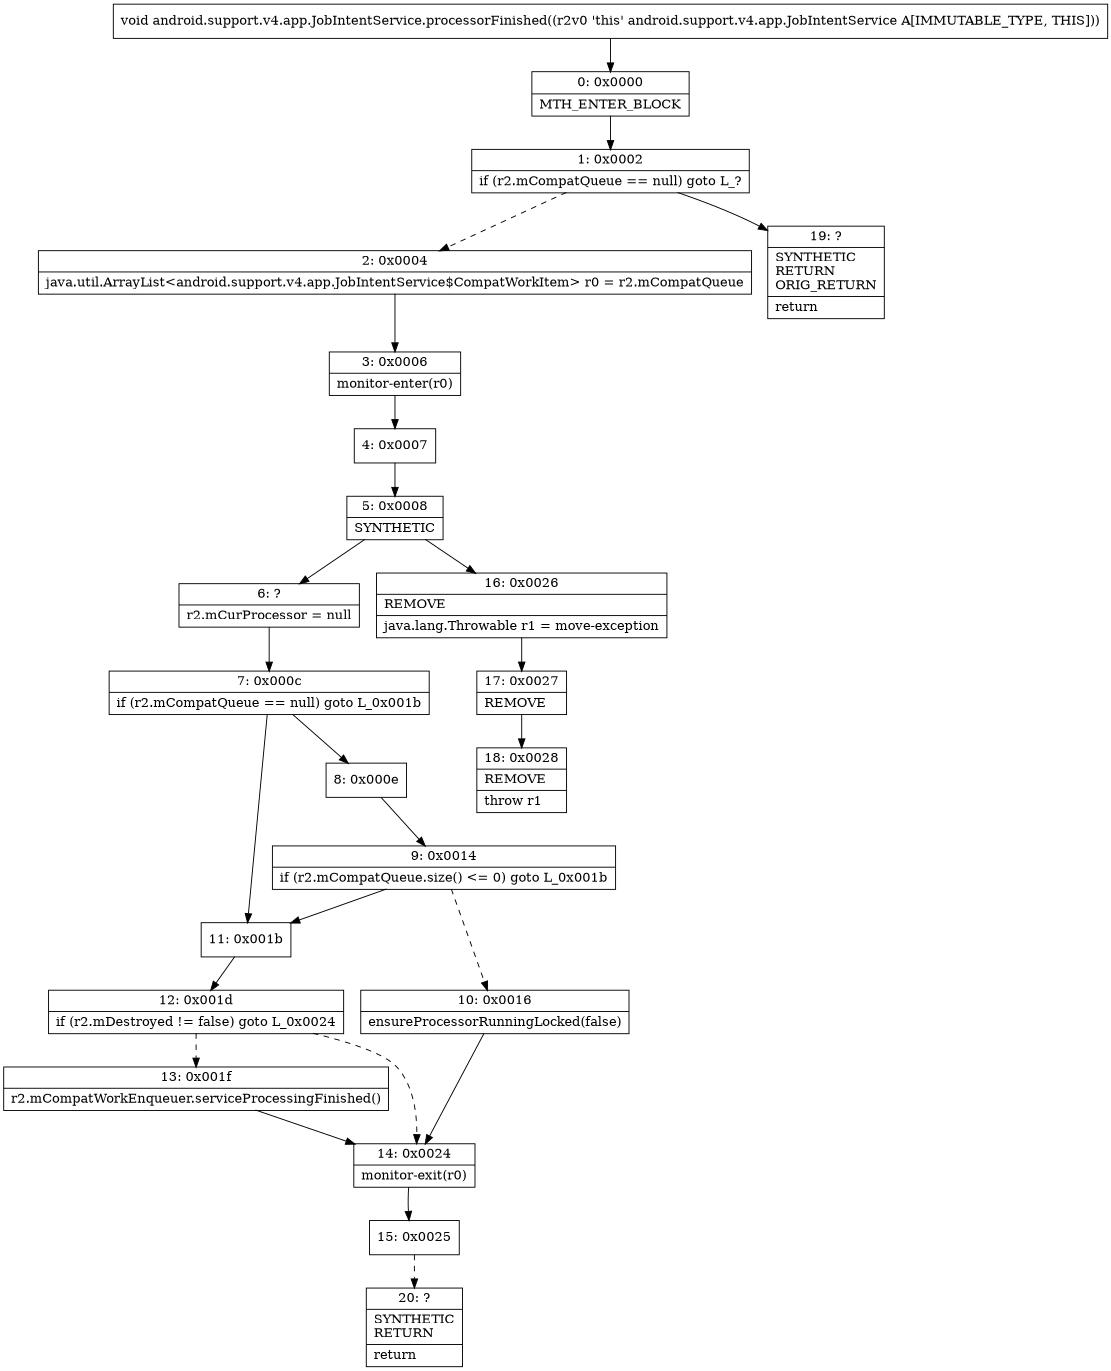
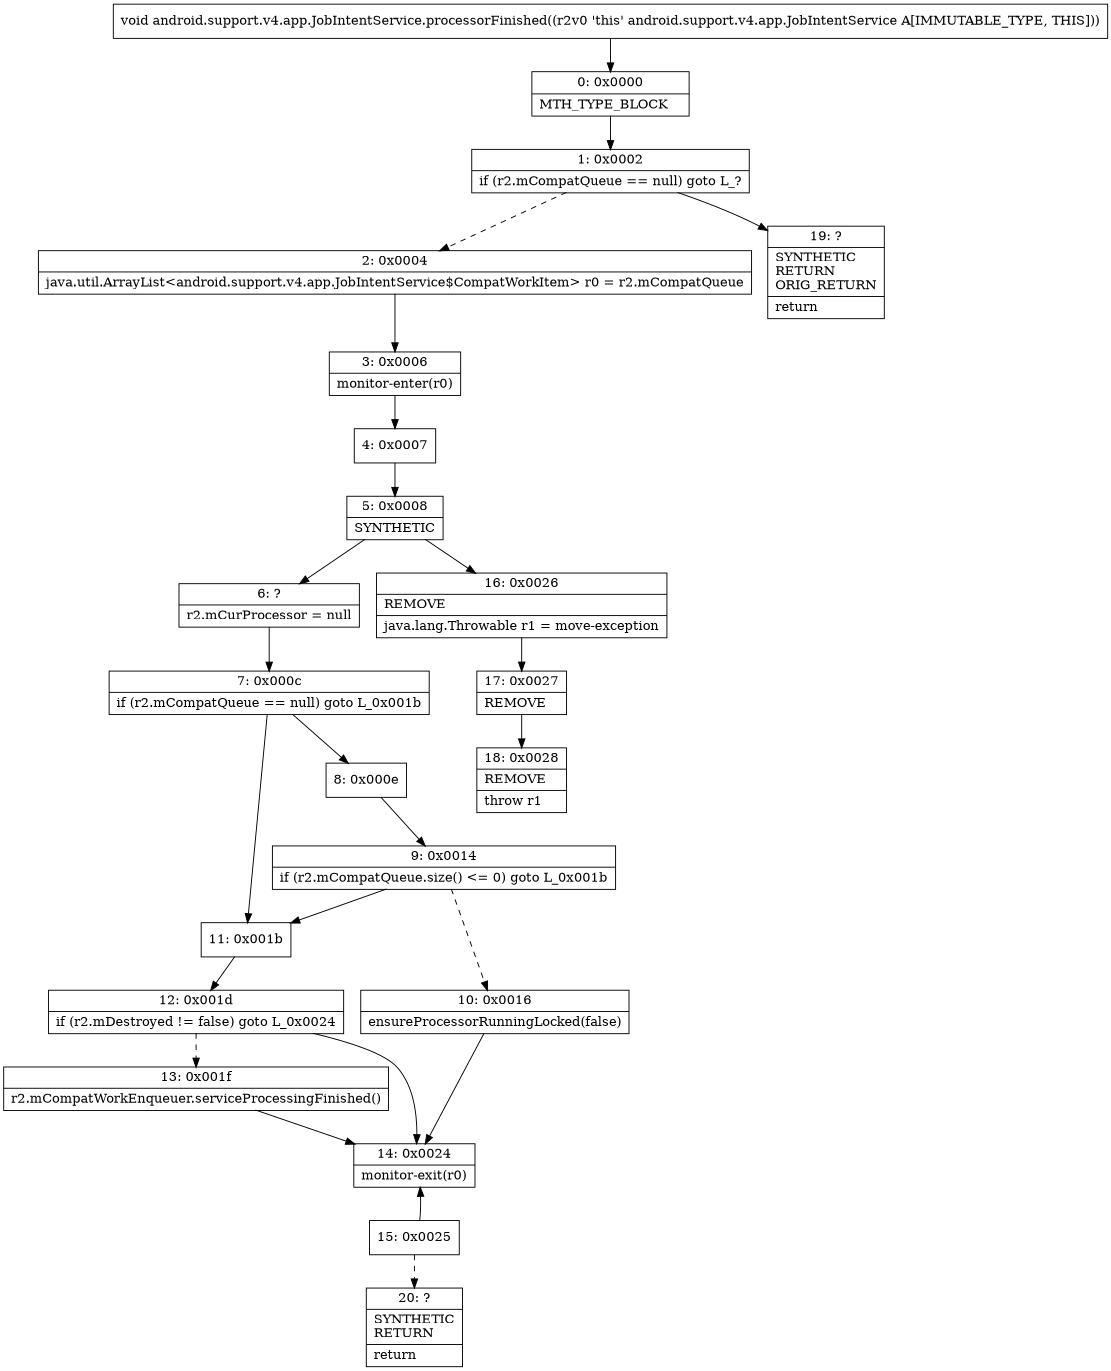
node "0: 0x0000": text "MTH_ENTER_BLOCK" -> "MTH_TYPE_BLOCK"
edge "12: 0x001d" -> "14: 0x0024": style dashed -> solid
edge "14: 0x0024" -> "15: 0x0025": reversed
